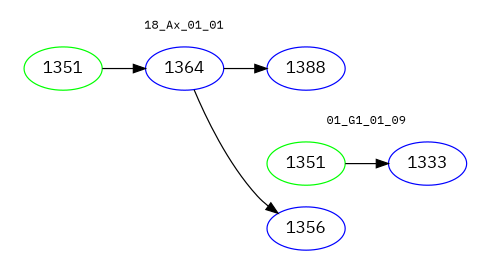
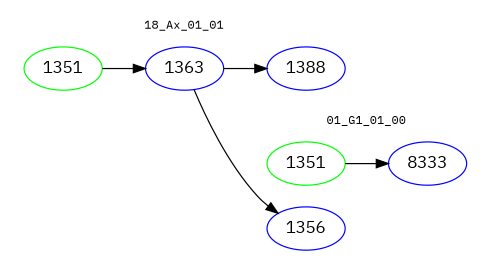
node "1364": label "1364" -> "1363"
cluster "01_G1_01_09": label "01_G1_01_09" -> "01_G1_01_00"
node "1333": label "1333" -> "8333"
